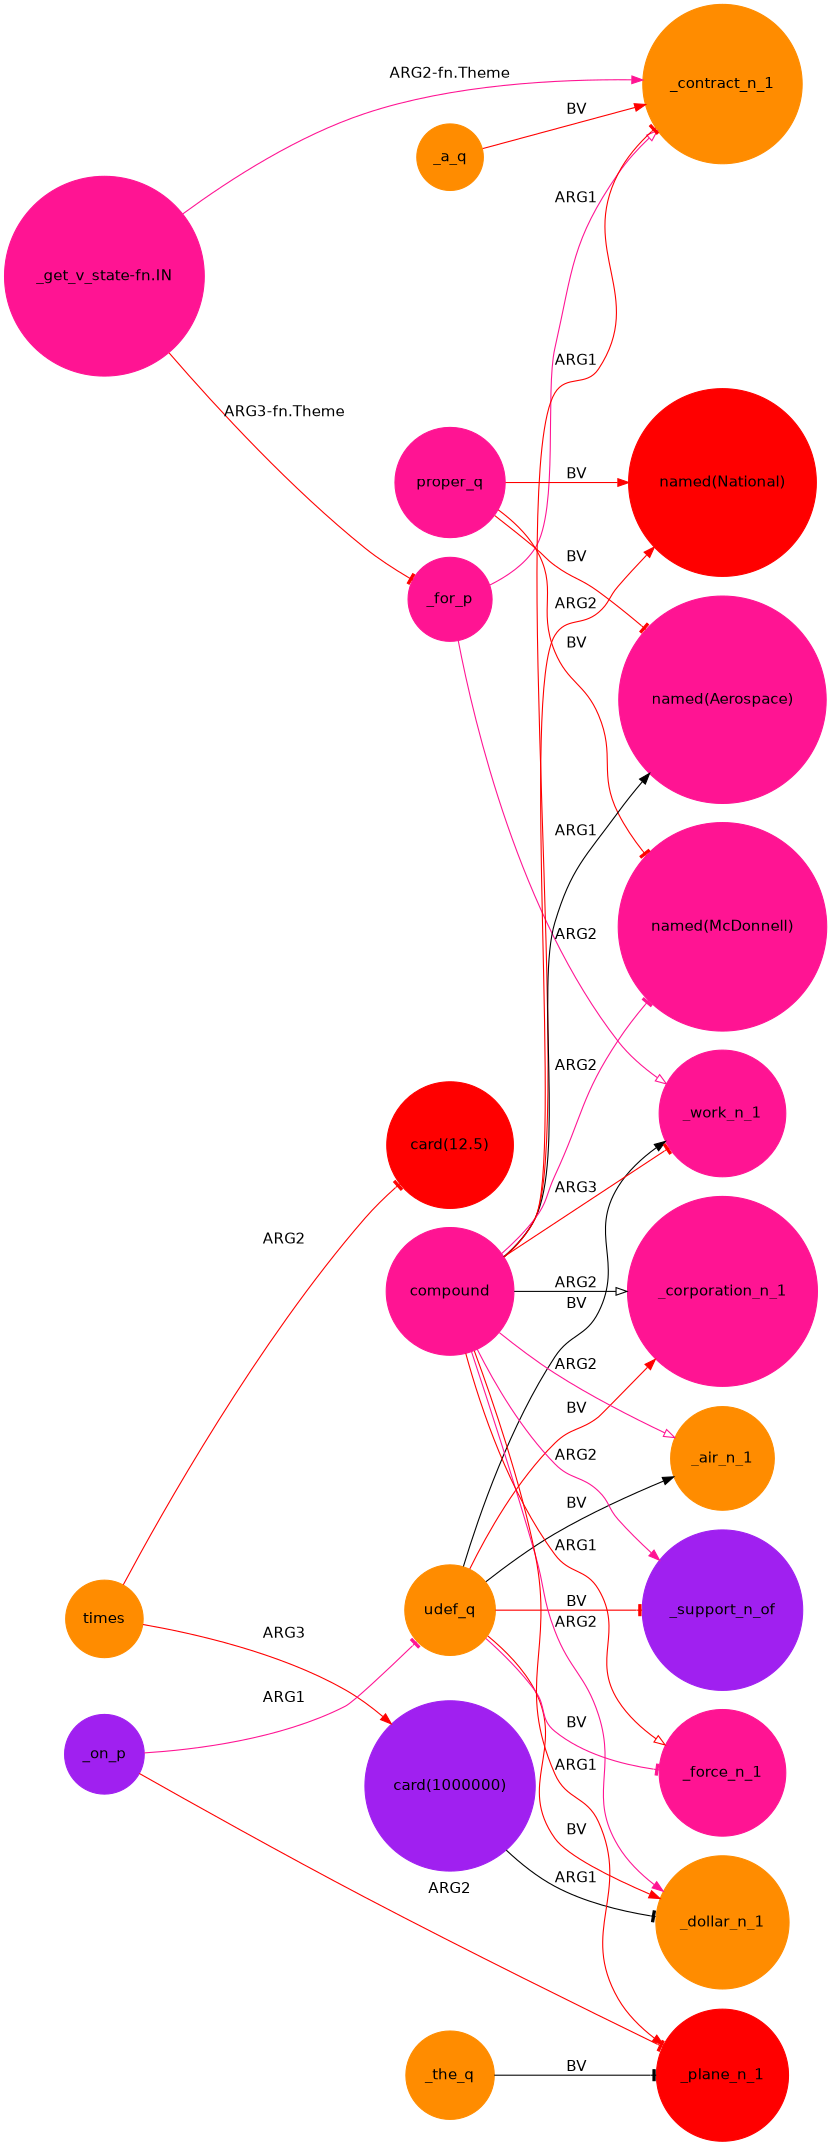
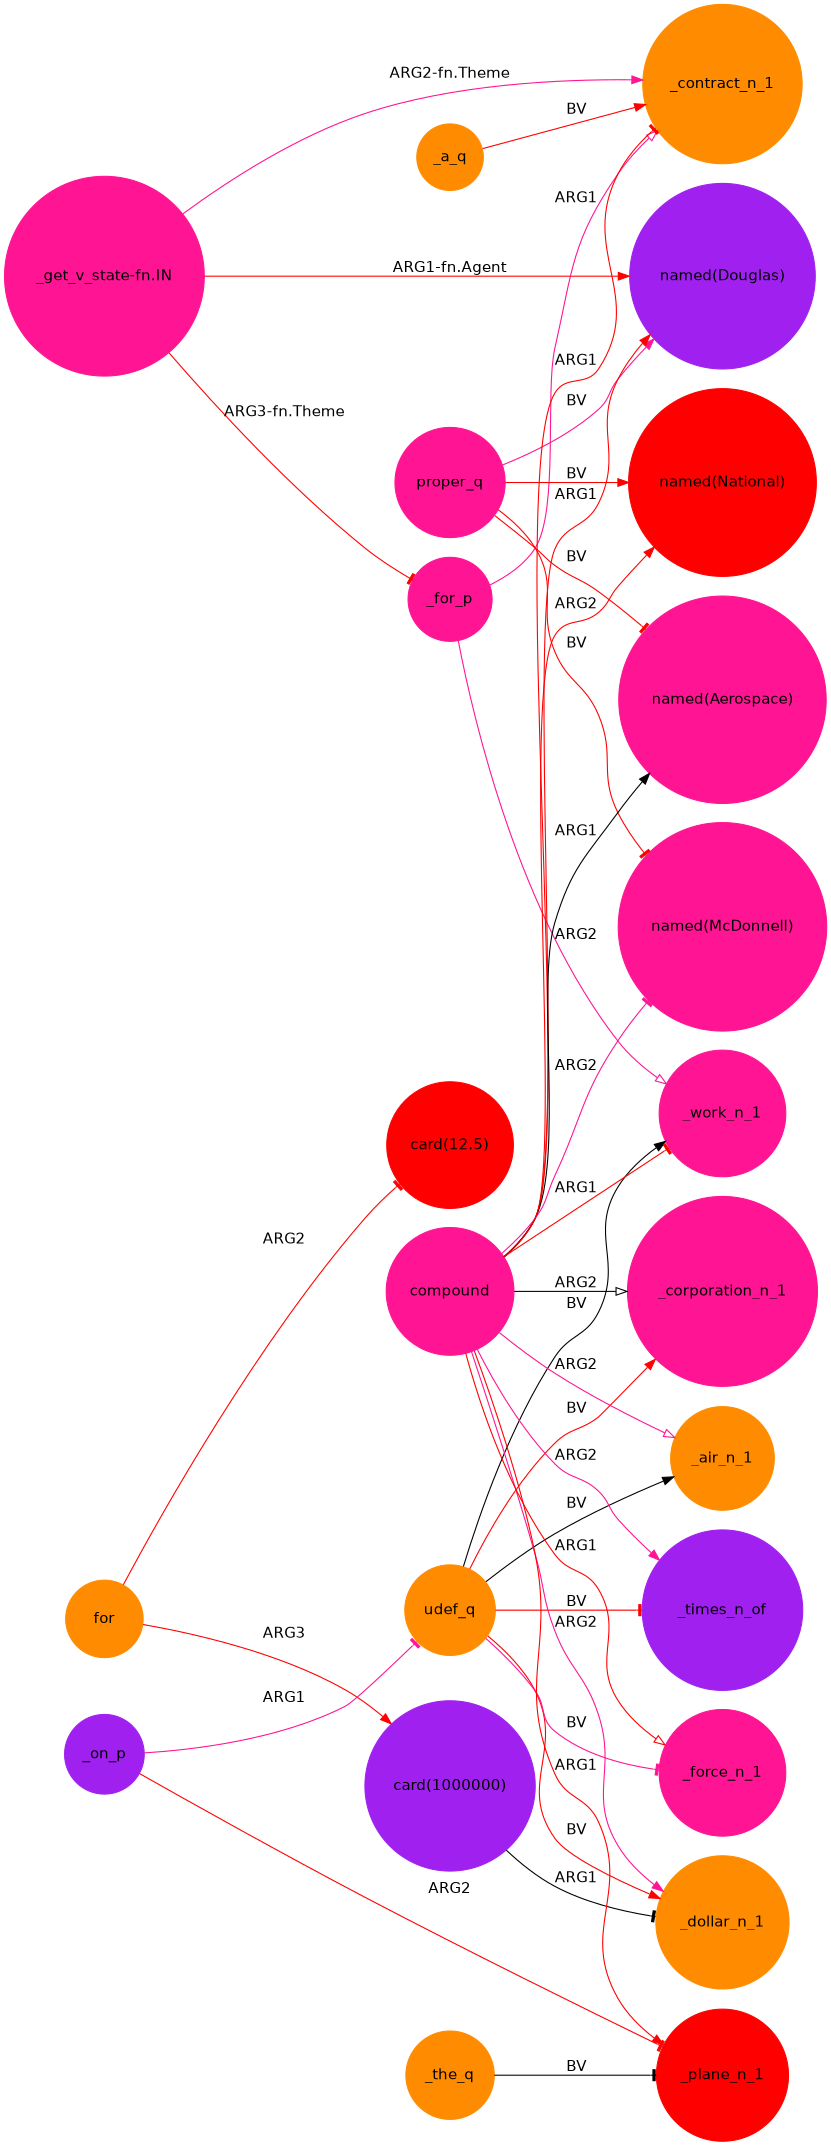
node "named(Douglas)": added
edge "compound" -> "_work_n_1": label "ARG3" -> "ARG1"
node "_support_n_of": label "_support_n_of" -> "_times_n_of"
node "times": label "times" -> "for"
